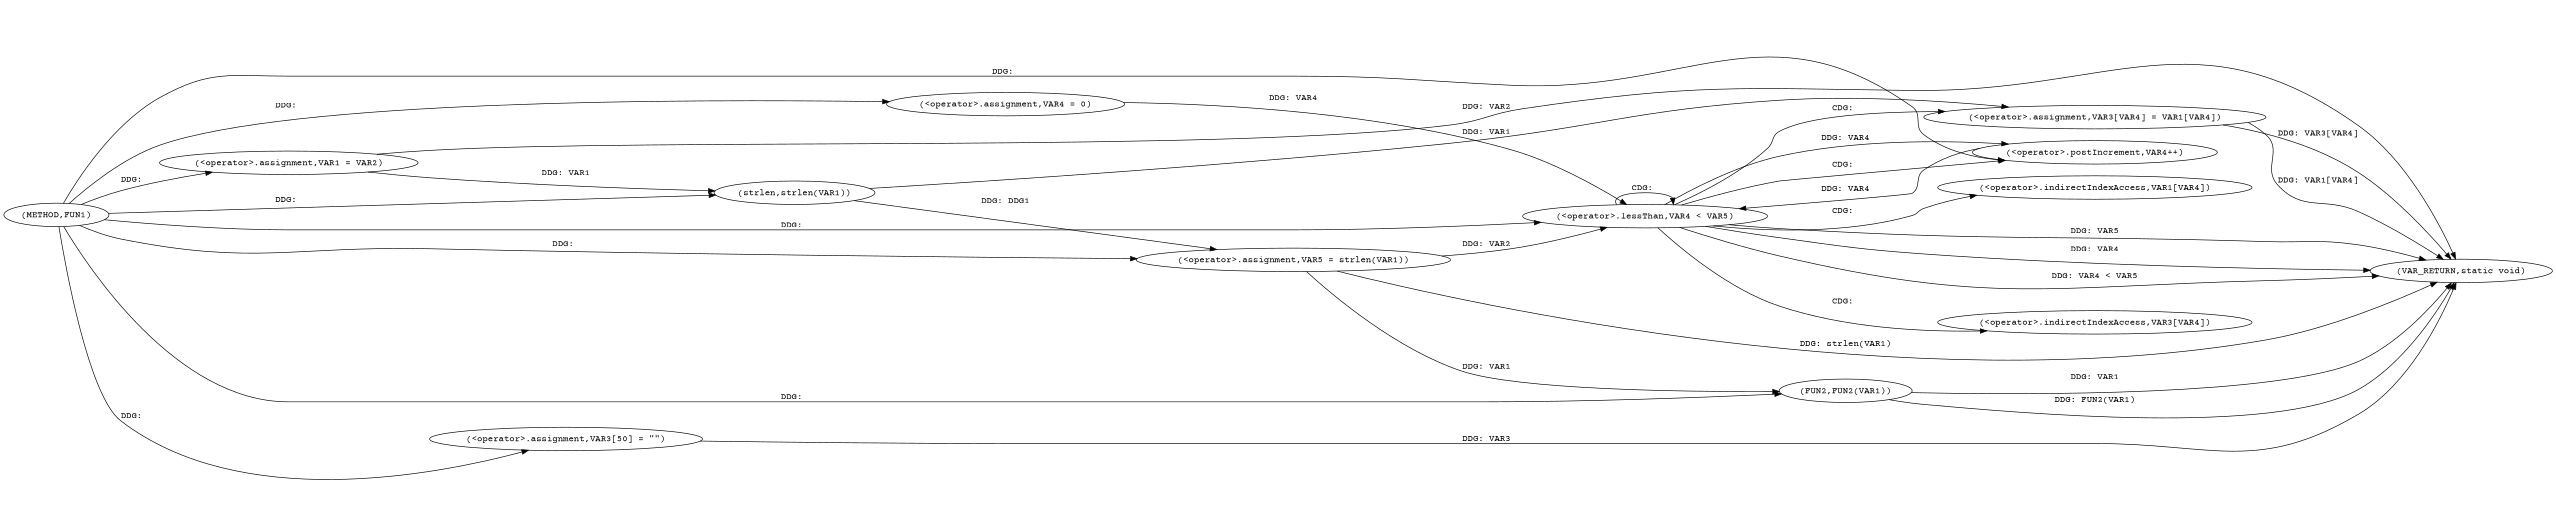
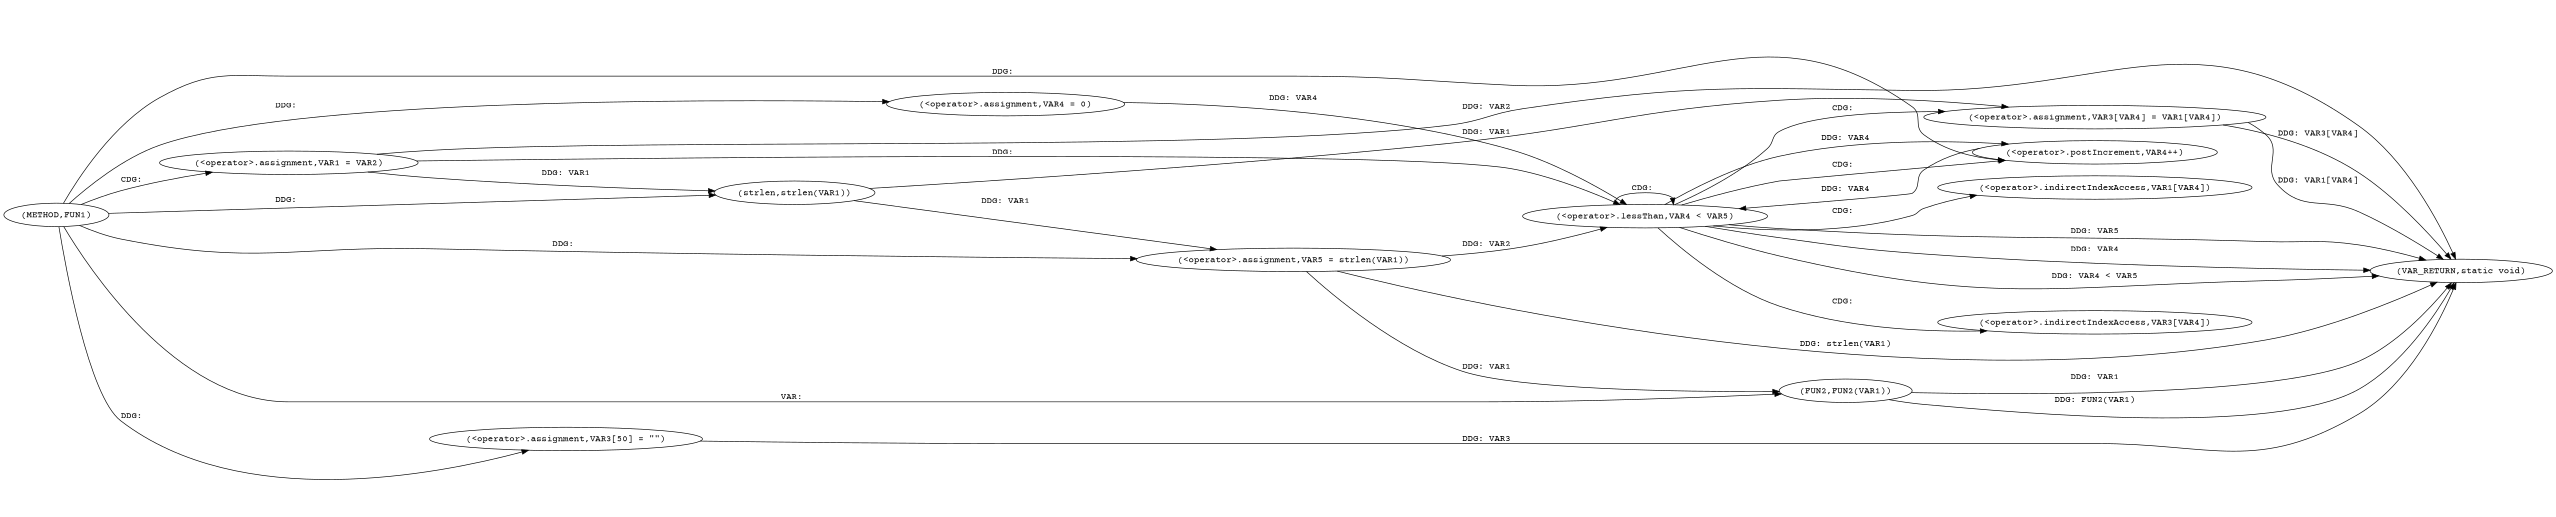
edge "(METHOD,FUN1)" -> "(<operator>.assignment,VAR1 = VAR2)": label "DDG: " -> "CDG: "
edge "(strlen,strlen(VAR1))" -> "(<operator>.assignment,VAR5 = strlen(VAR1))": label "DDG: DDG1" -> "DDG: VAR1"
edge "(METHOD,FUN1)" -> "(<operator>.lessThan,VAR4 < VAR5)": now "(<operator>.assignment,VAR1 = VAR2)" -> "(<operator>.lessThan,VAR4 < VAR5)"
edge "(METHOD,FUN1)" -> "(FUN2,FUN2(VAR1))": label "DDG: " -> "VAR: "
